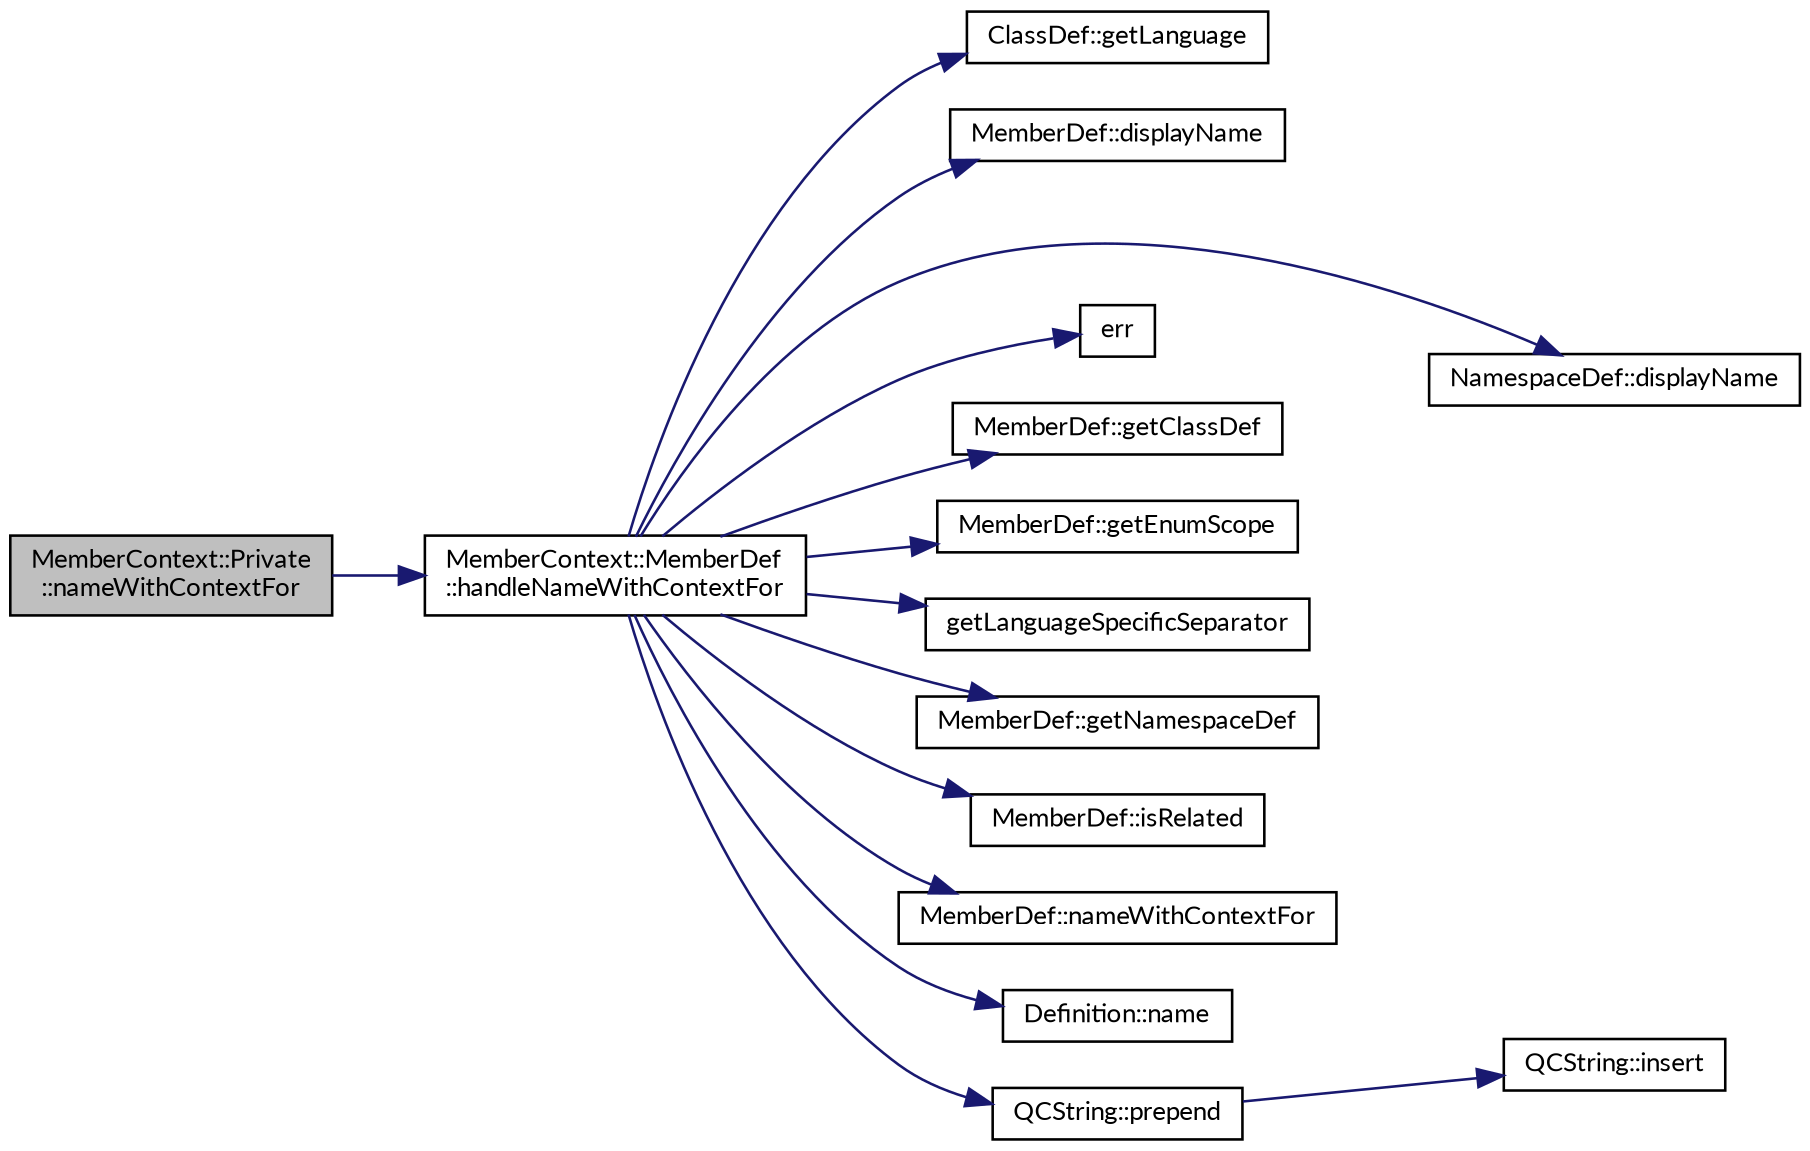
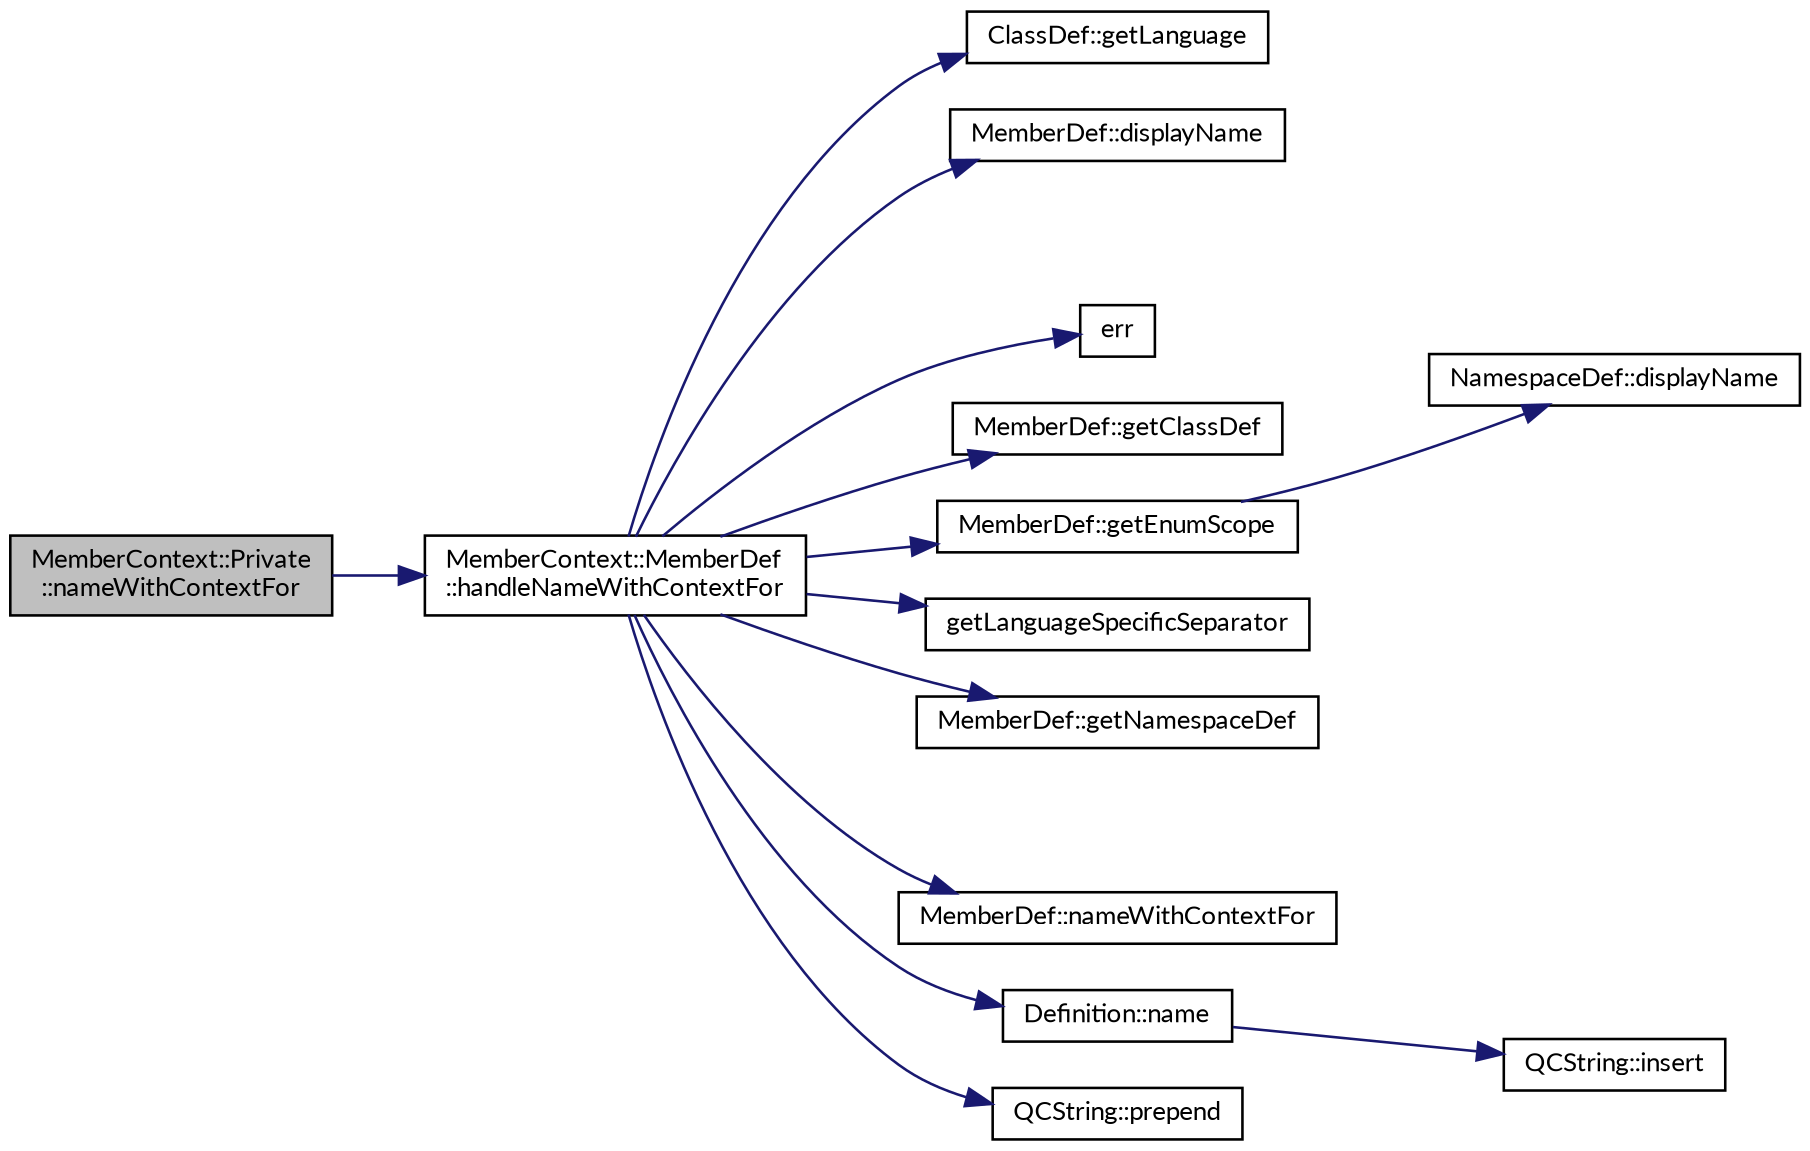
edge "MemberContext::MemberDef ::handleNameWithContextFor" -> "NamespaceDef::displayName": now "MemberDef::getEnumScope" -> "NamespaceDef::displayName"
node "MemberDef::isRelated": removed
edge "QCString::prepend" -> "QCString::insert": now "Definition::name" -> "QCString::insert"
